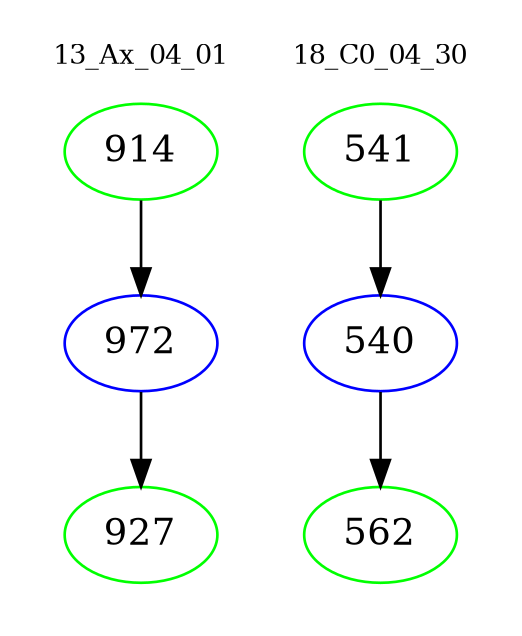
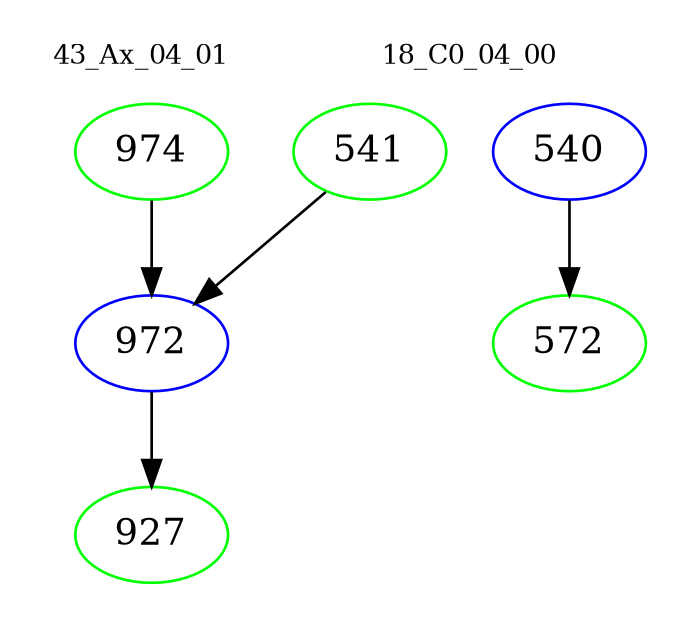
cluster "13_Ax_04_01": label "13_Ax_04_01" -> "43_Ax_04_01"
cluster "18_C0_04_30": label "18_C0_04_30" -> "18_C0_04_00"
node "914": label "914" -> "974"
edge "541" -> "540": now "541" -> "972"
node "562": label "562" -> "572"
